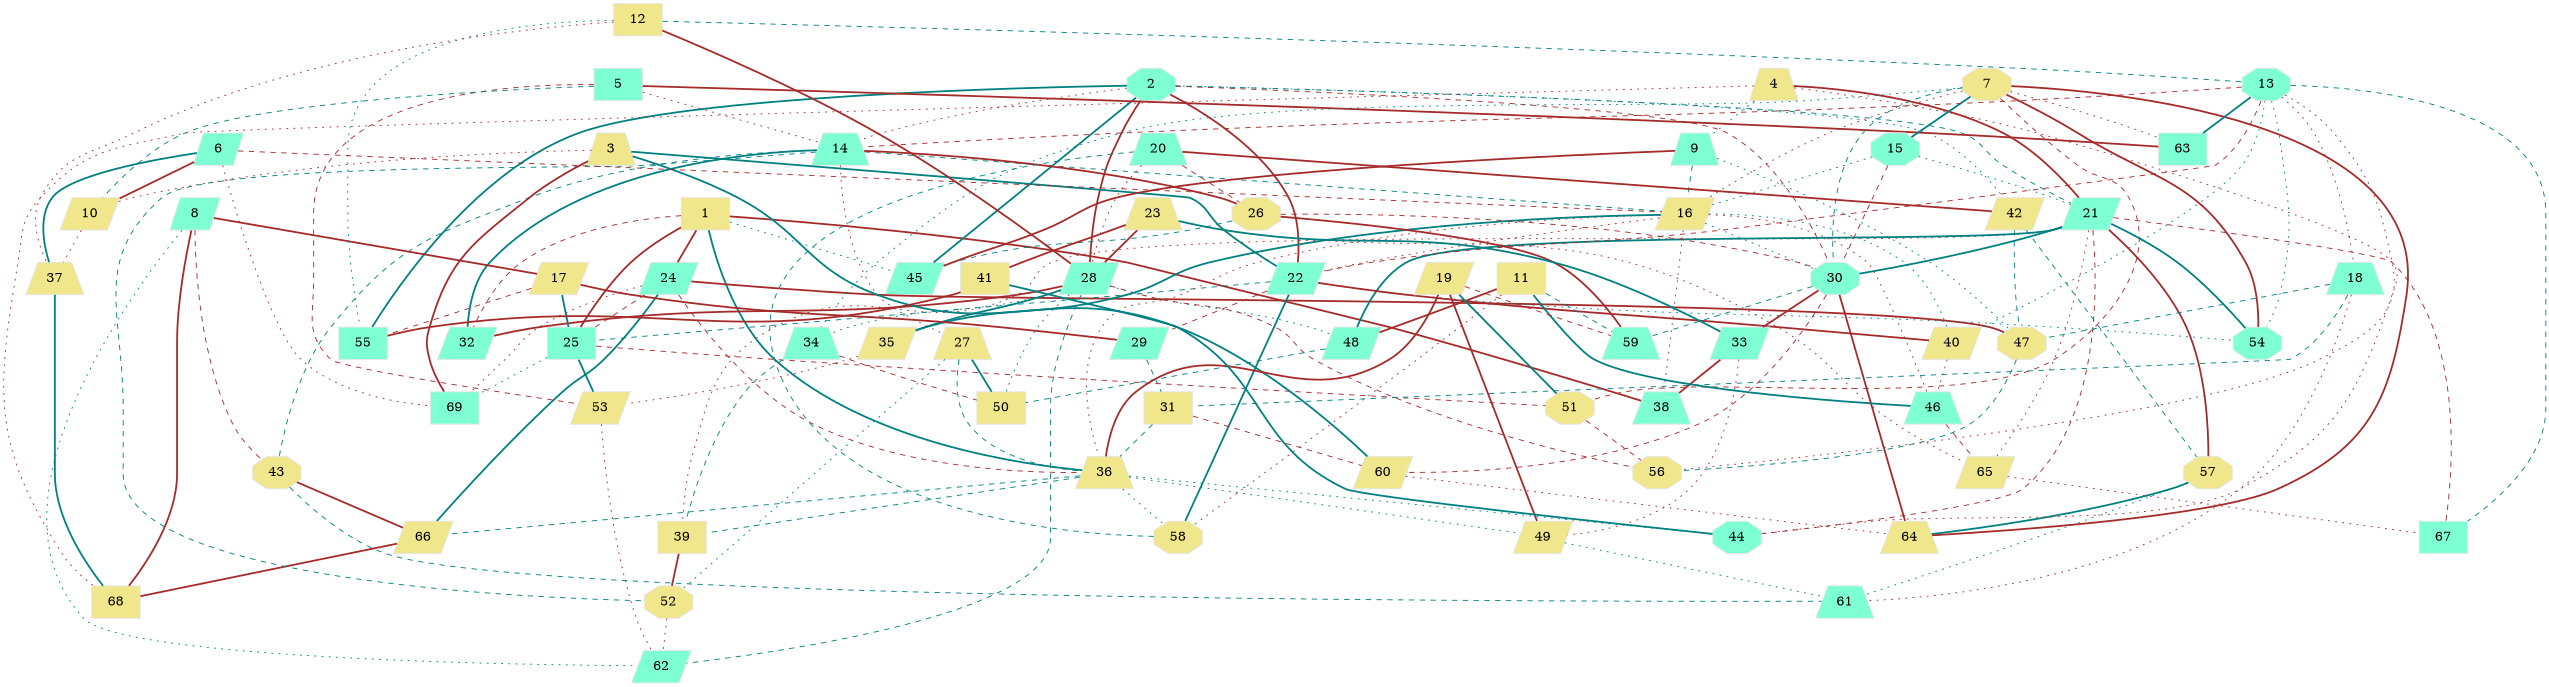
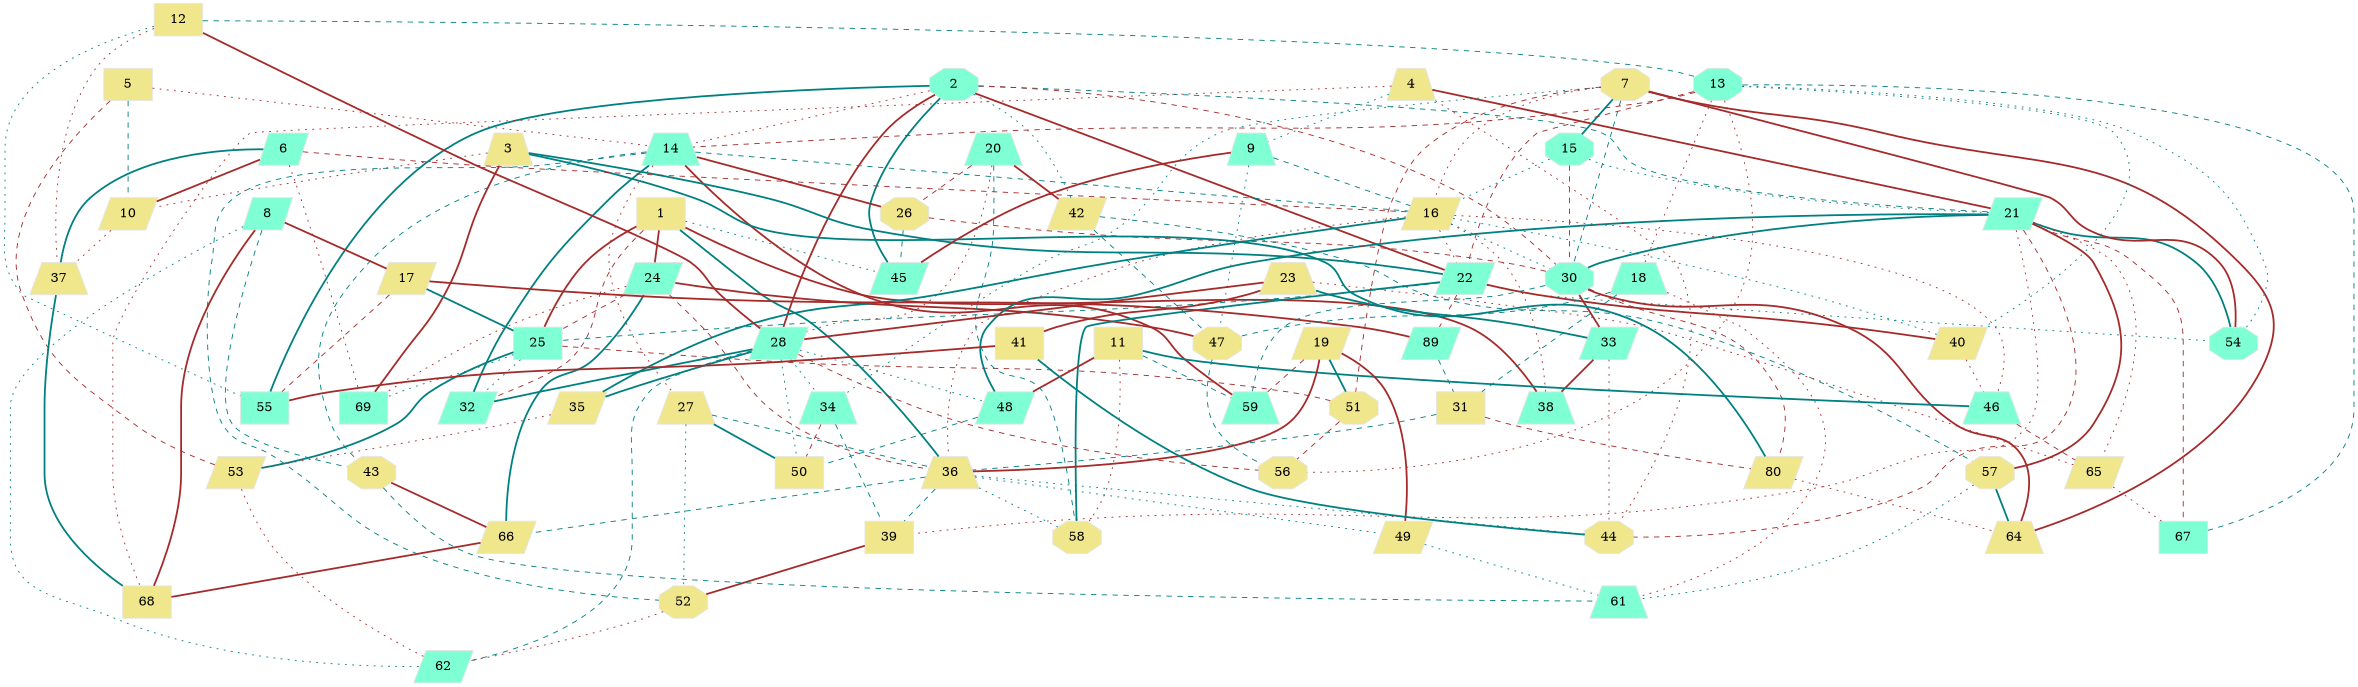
node "5": fillcolor aquamarine -> khaki
node "63": removed
edge "26" -- "59": now "14" -- "59"
edge "28" -- "32": color brown -> teal
node "29": label "29" -> "89"
edge "8" -- "43": color brown -> teal
edge "25" -- "32": added
node "60": label "60" -> "80"
edge "33" -- "49": now "33" -- "44"
node "44": fillcolor aquamarine -> khaki
